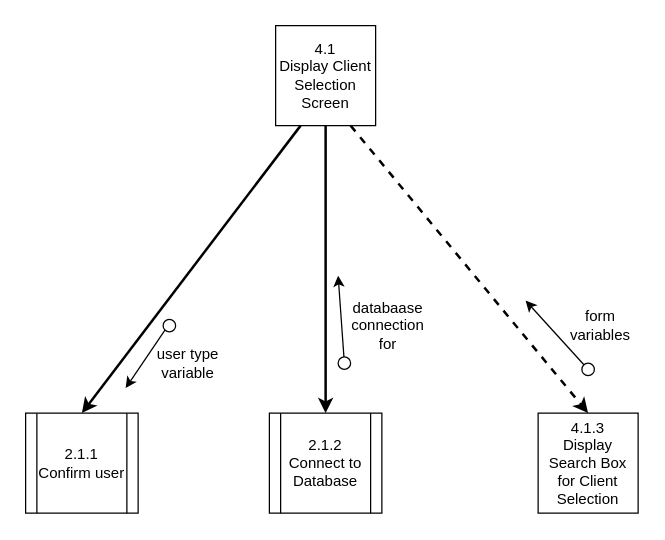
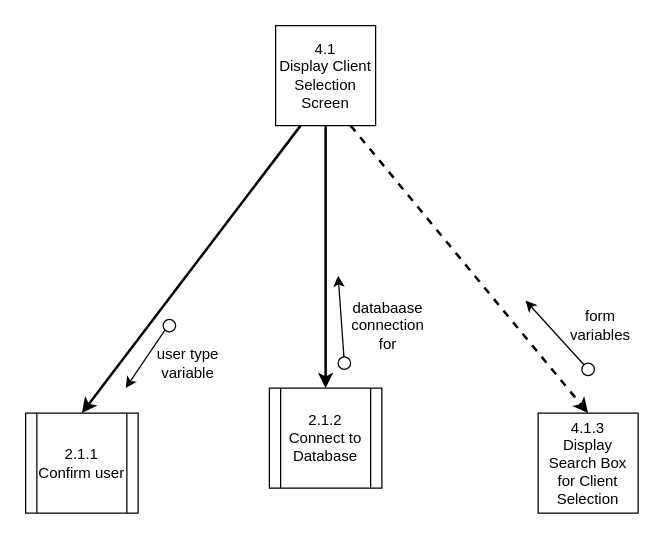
node "2.1.2 Connect to Database": moved (326, 463) -> (326, 438)
